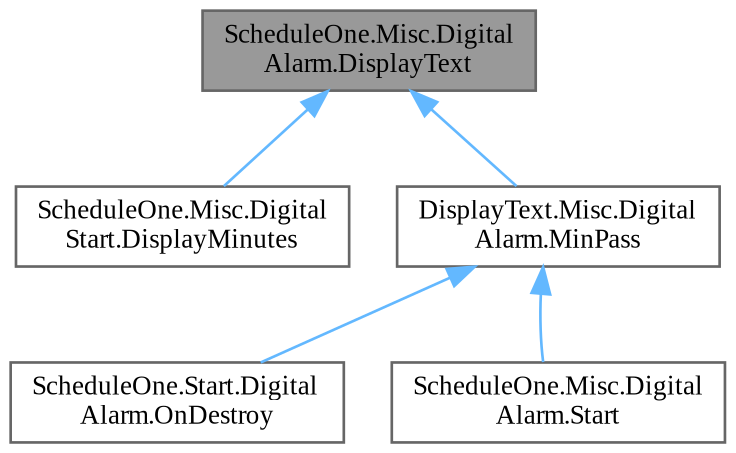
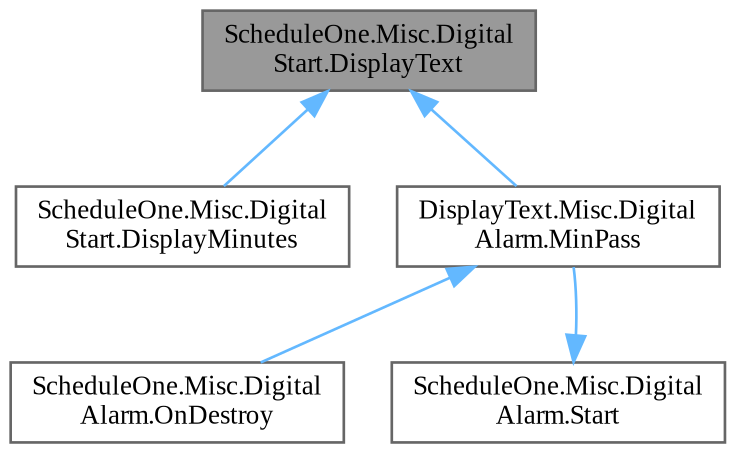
node "ScheduleOne.Misc.Digital Alarm.DisplayText": label "ScheduleOne.Misc.Digital Alarm.DisplayText" -> "ScheduleOne.Misc.Digital Start.DisplayText"
edge "ScheduleOne.Misc.Digital Alarm.Start" -> "DisplayText.Misc.Digital Alarm.MinPass": reversed
node "ScheduleOne.Start.Digital Alarm.OnDestroy": label "ScheduleOne.Start.Digital Alarm.OnDestroy" -> "ScheduleOne.Misc.Digital Alarm.OnDestroy"
